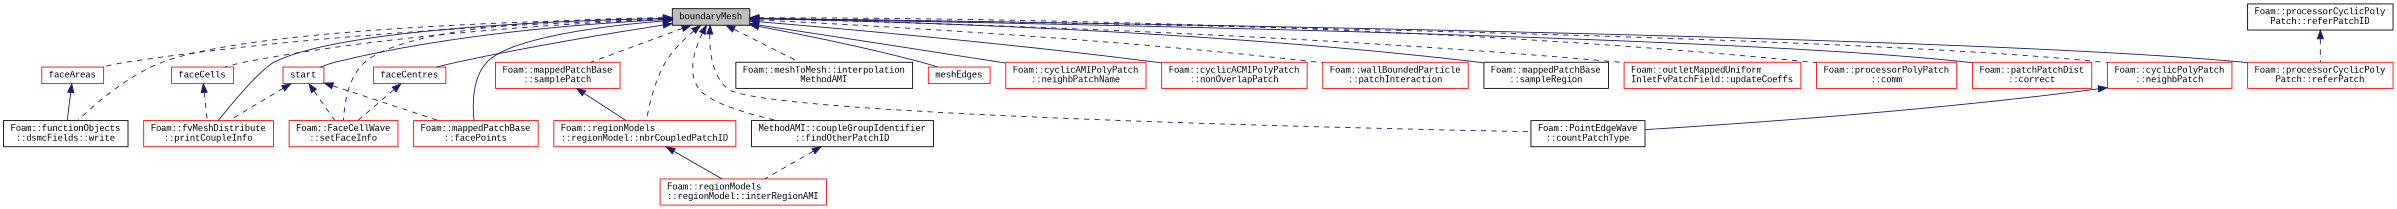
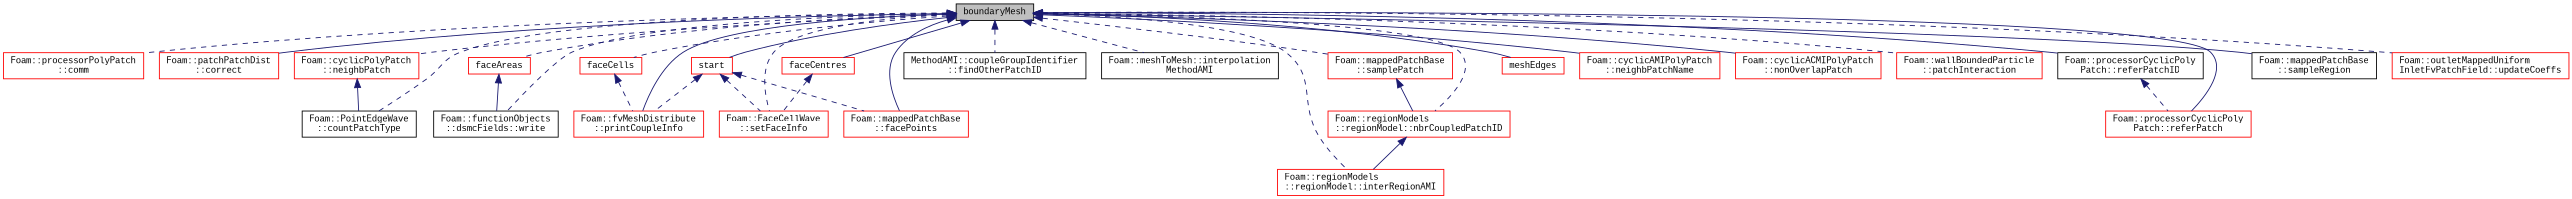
edge "Foam::processorCyclicPoly Patch::referPatchID" -> "boundaryMesh": added
edge "Foam::regionModels ::regionModel::interRegionAMI" -> "MethodAMI::coupleGroupIdentifier ::findOtherPatchID": now "Foam::regionModels ::regionModel::interRegionAMI" -> "boundaryMesh"
